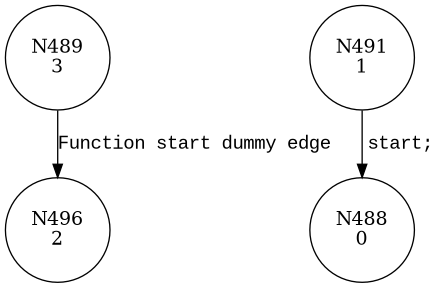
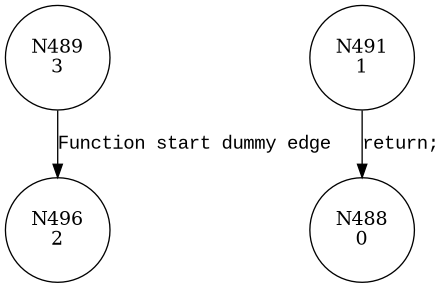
edge "N491 1" -> "N488 0": label "start;" -> "return;"
